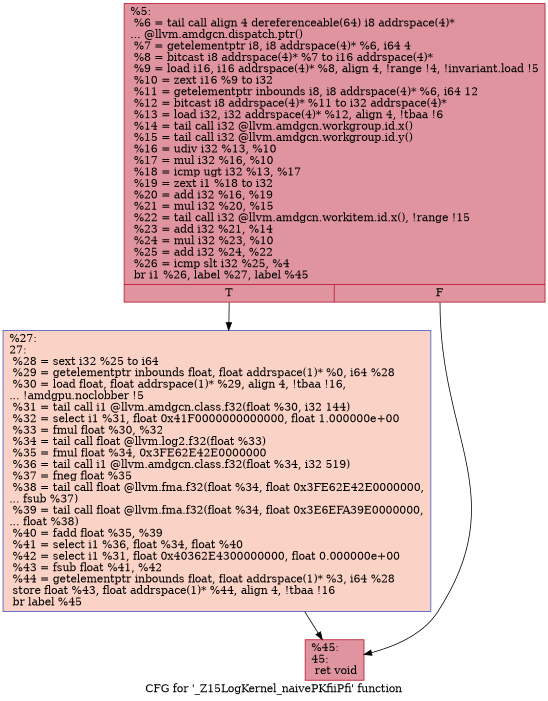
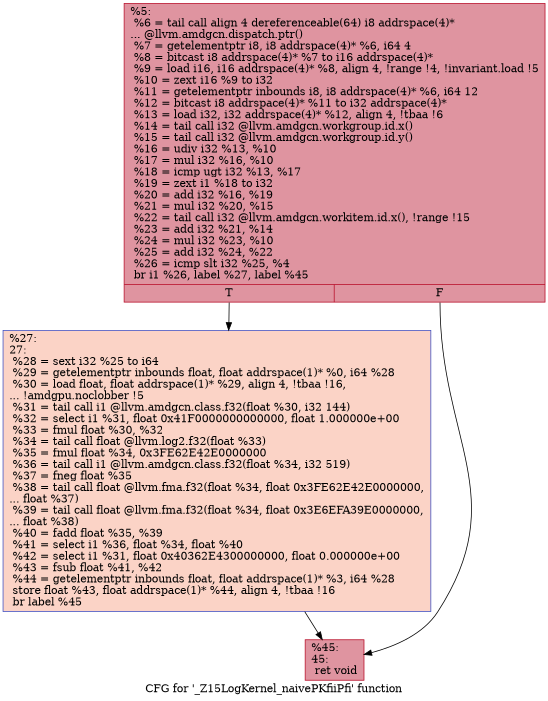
node "%27:": text "... fsub %37)" -> "... float %37)"
